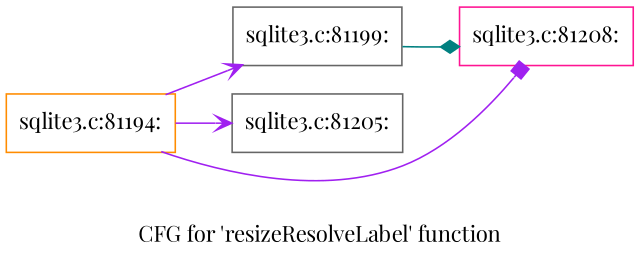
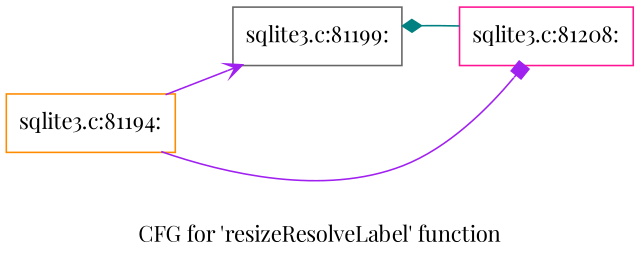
edge "sqlite3.c:81199:" -> "sqlite3.c:81208:": reversed
node "sqlite3.c:81205:": removed
